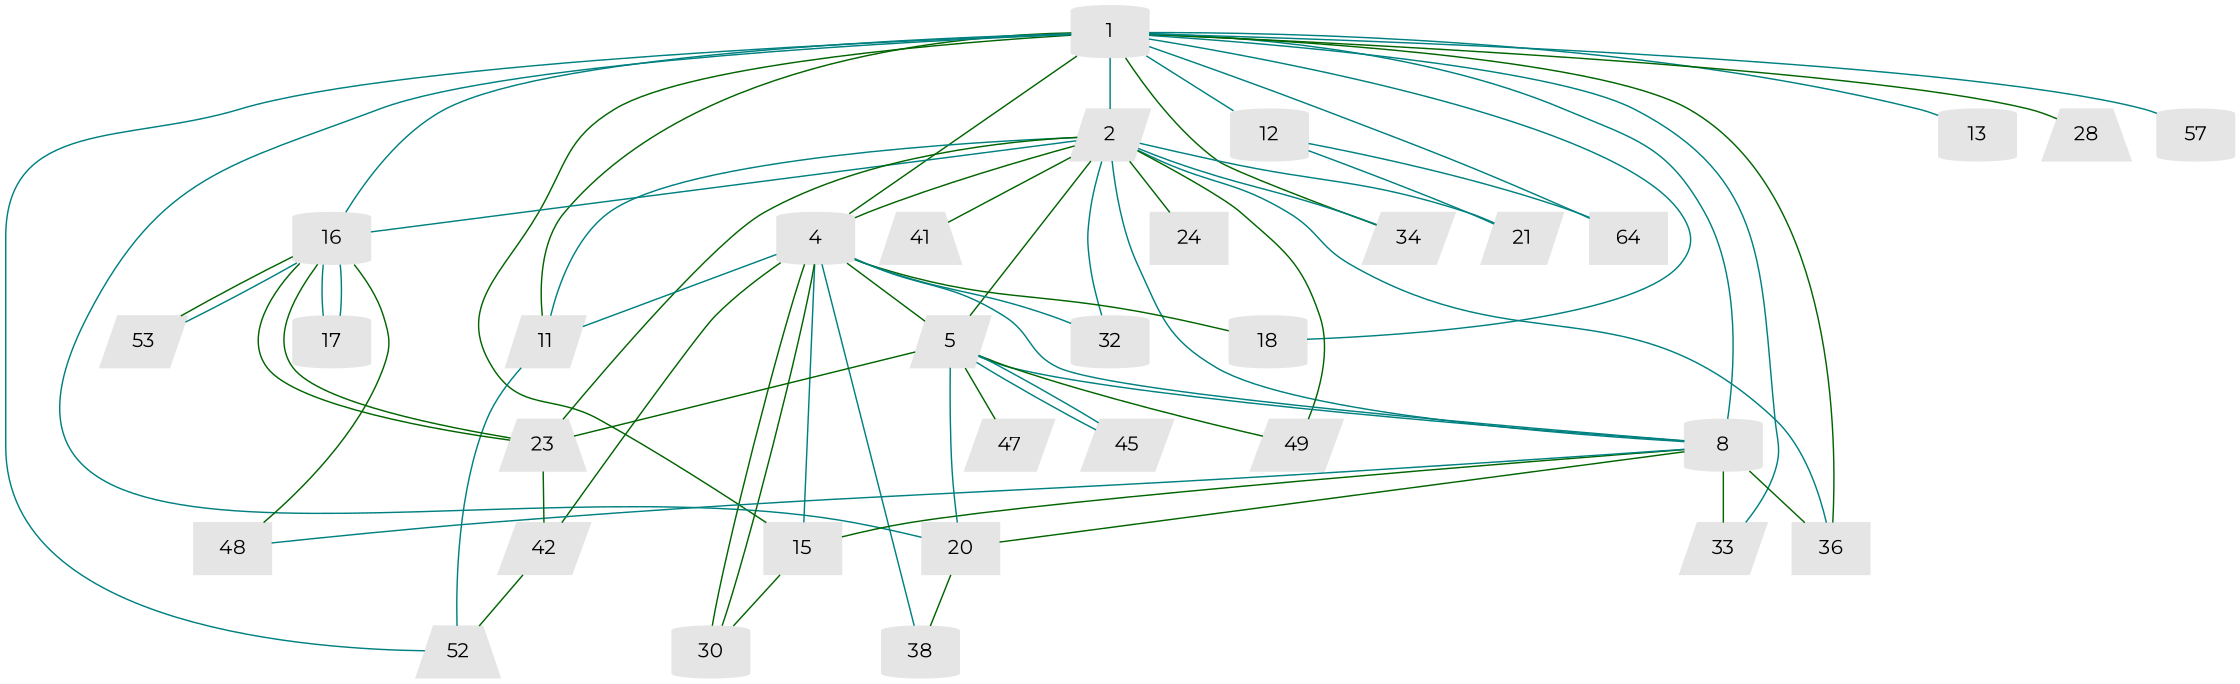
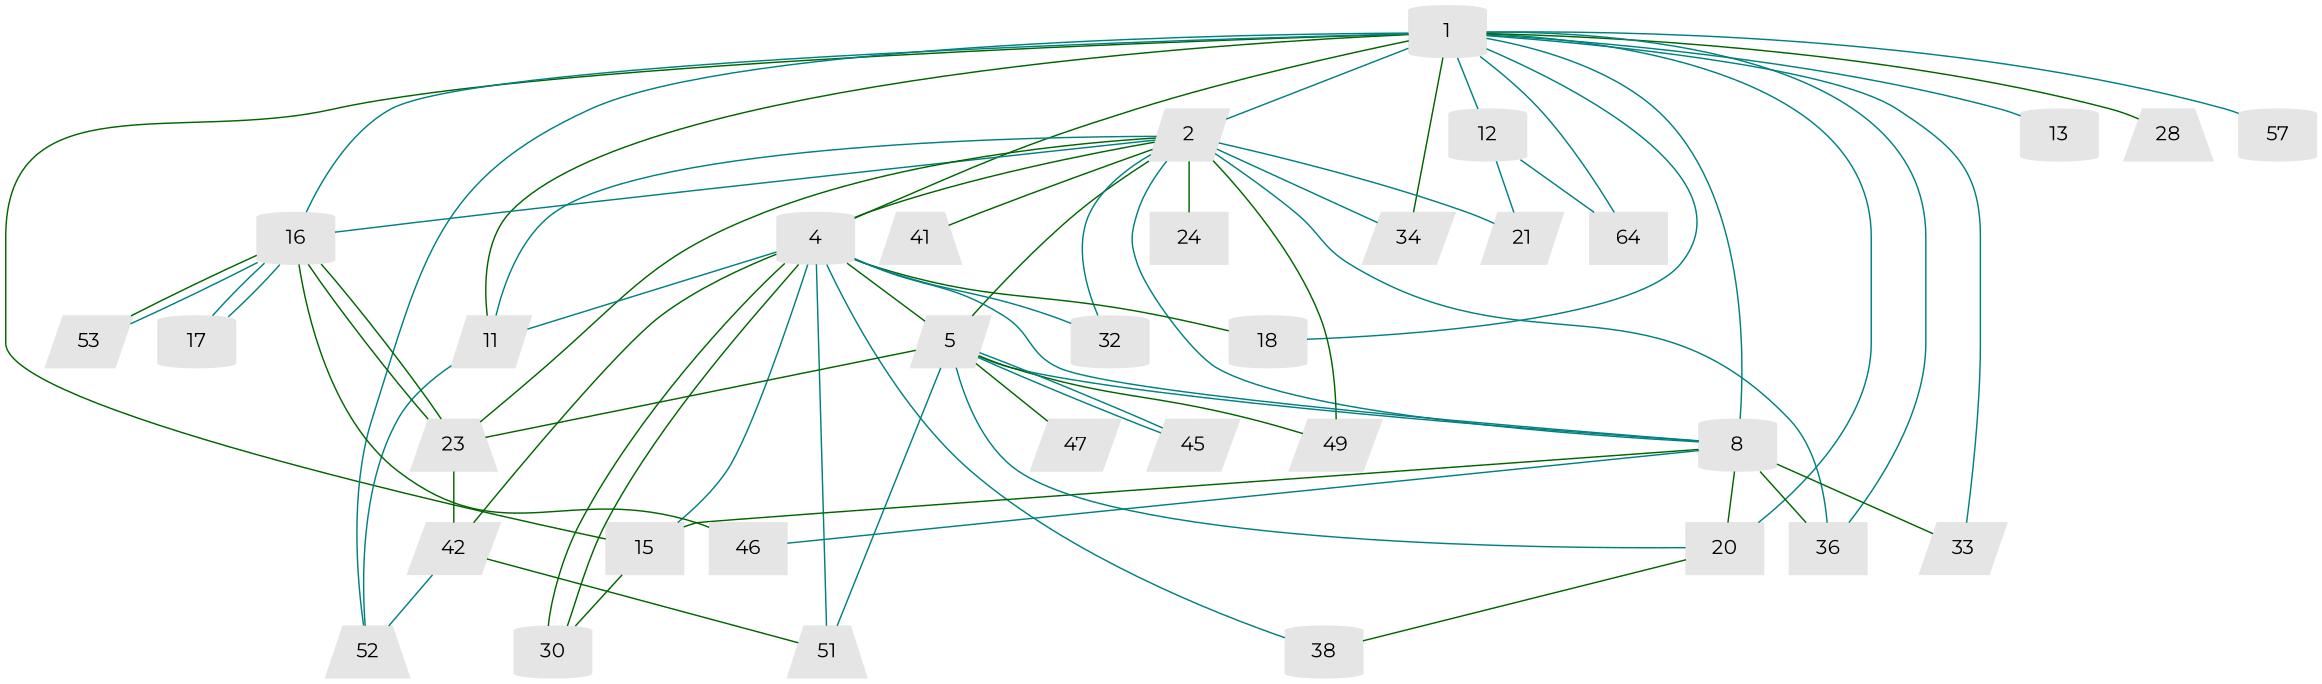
edge "1" -- "36": color darkgreen -> teal
node "48": label "48" -> "46"
edge "42" -- "52": color darkgreen -> teal
node "51": added
